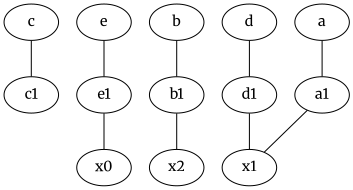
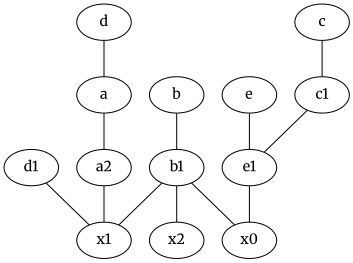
edge "d" -- "d1": now "d" -- "a"
node "a1": label "a1" -> "a2"
edge "c1" -- "e1": added
edge "b1" -- "x1": added
edge "b1" -- "x0": added
